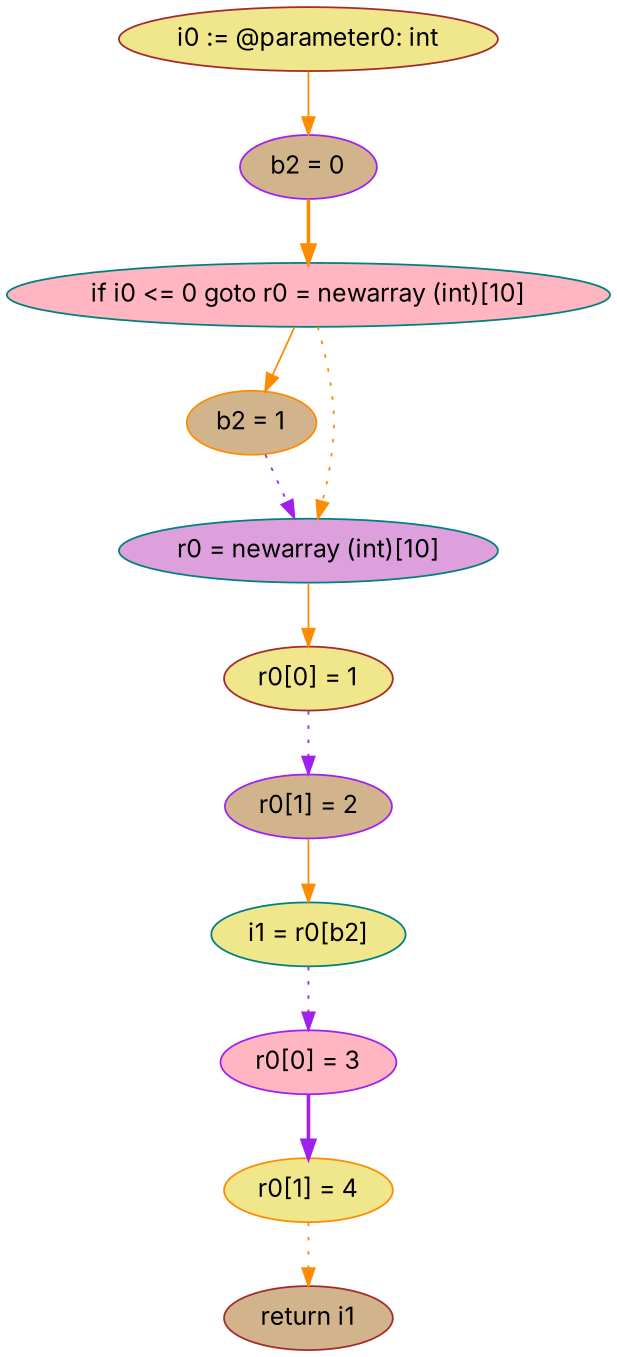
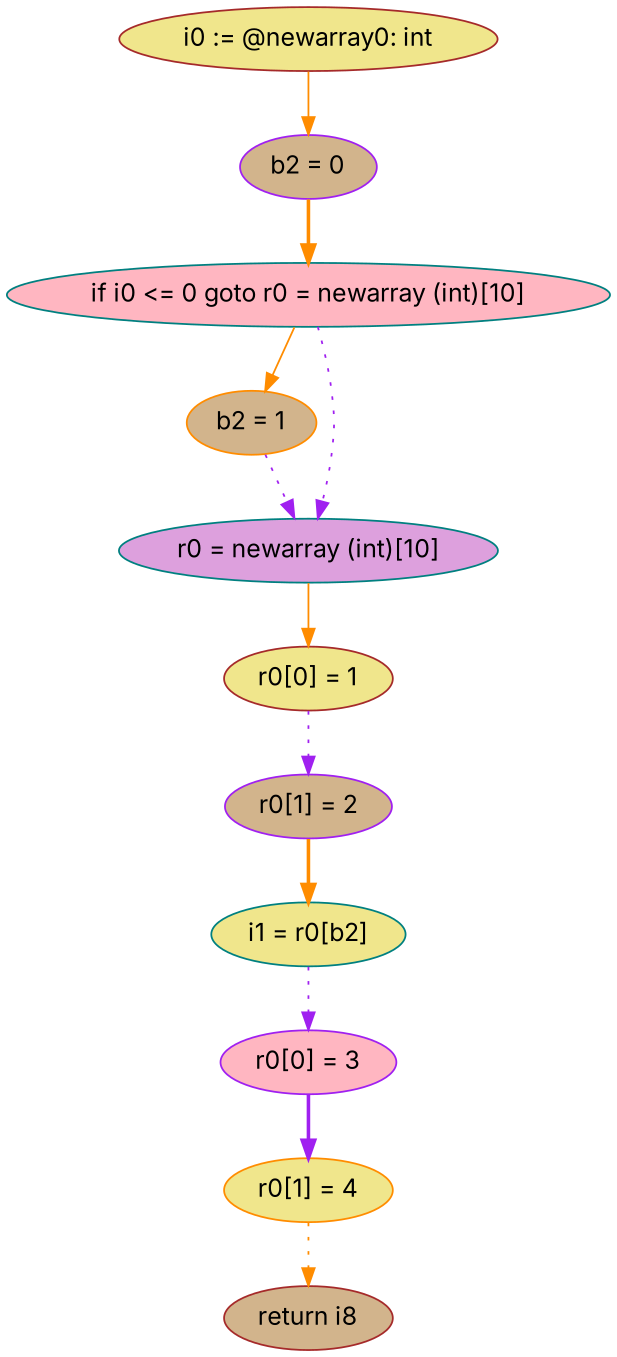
node "i0 := @parameter0: int": label "i0 := @parameter0: int" -> "i0 := @newarray0: int"
edge "if i0 <= 0 goto r0 = newarray (int)[10]" -> "r0 = newarray (int)[10]": color darkorange -> purple
edge "r0[1] = 2" -> "i1 = r0[b2]": style solid -> bold
node "return i1": label "return i1" -> "return i8"
